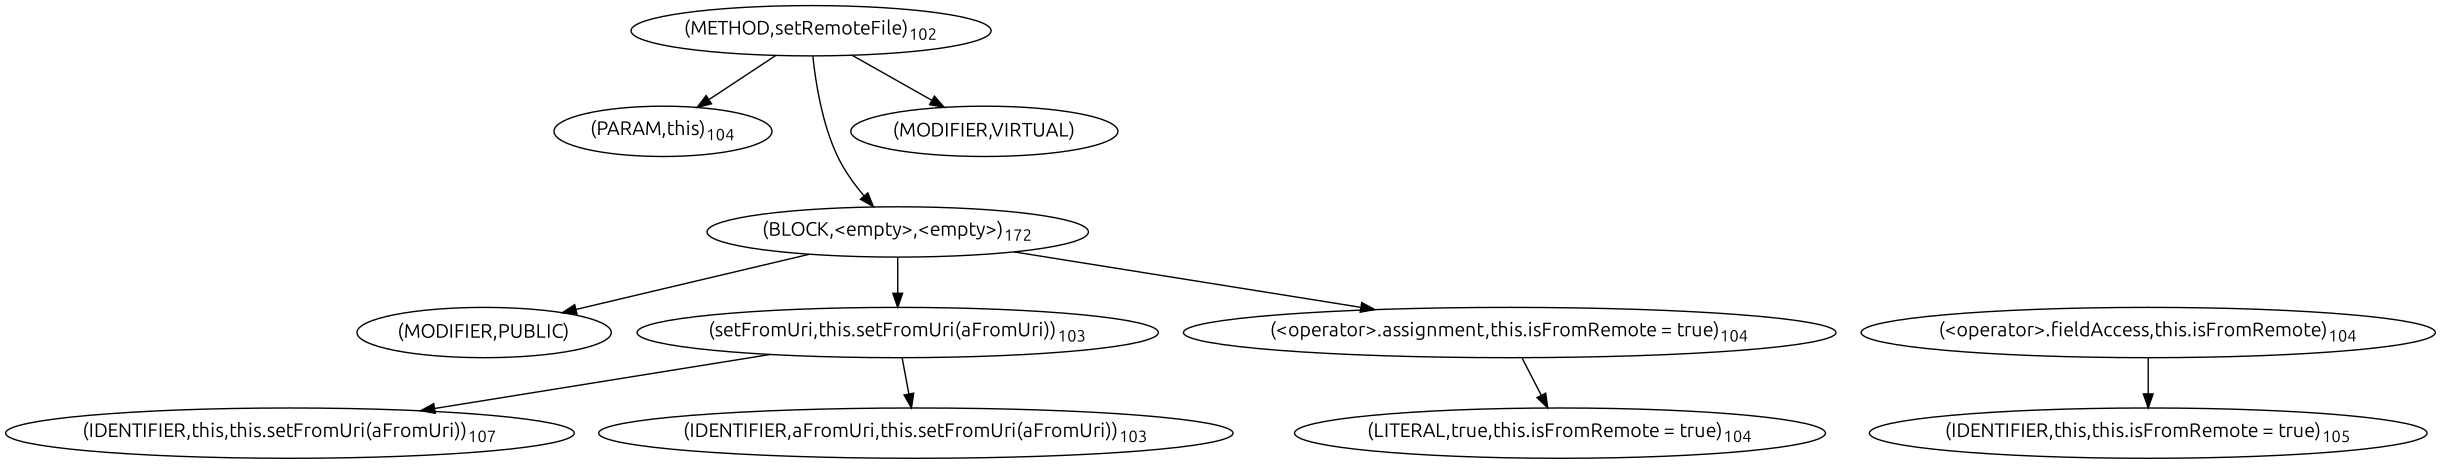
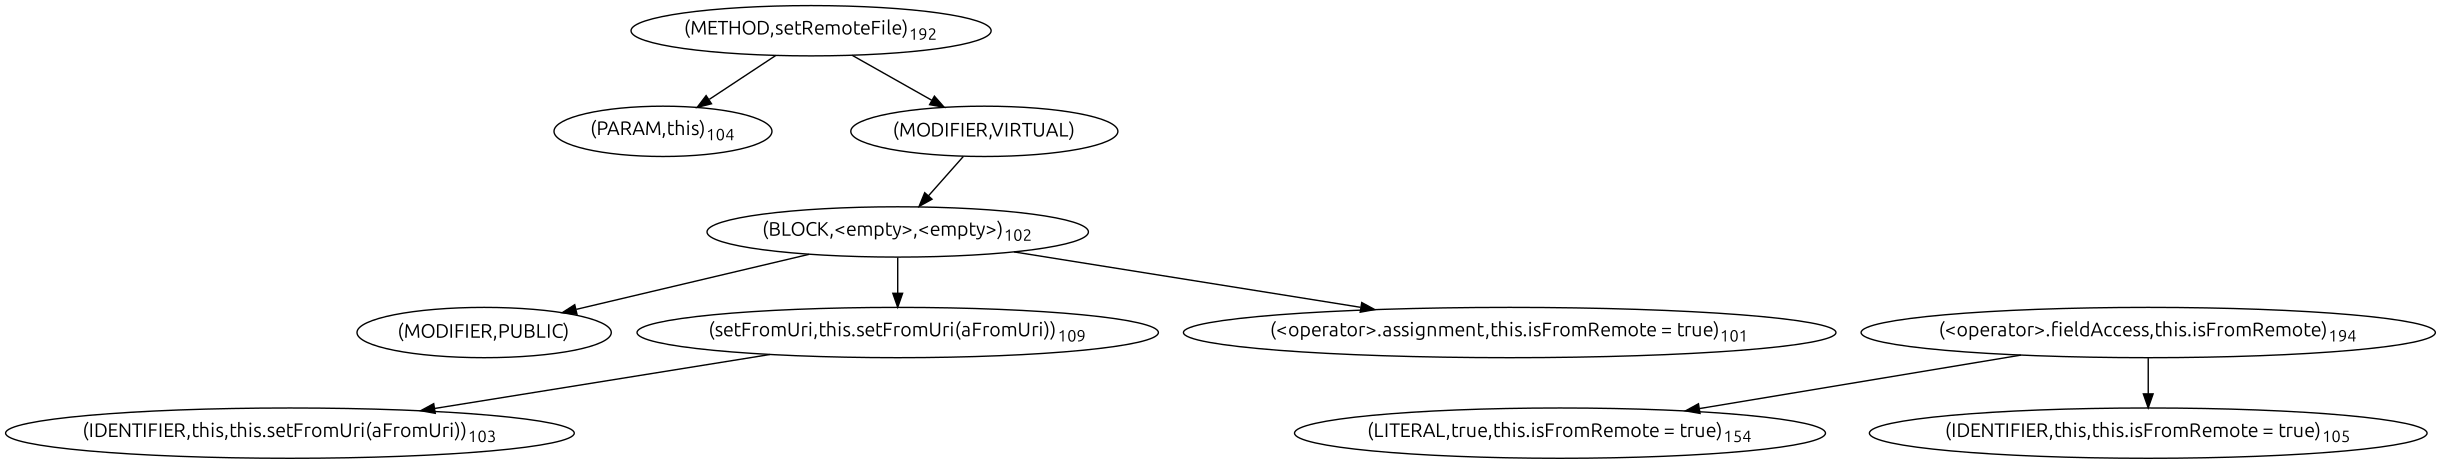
node "(METHOD,setRemoteFile)": text "102" -> "192"
edge "(METHOD,setRemoteFile)" -> "(BLOCK,<empty>,<empty>)": now "(MODIFIER,VIRTUAL)" -> "(BLOCK,<empty>,<empty>)"
node "(BLOCK,<empty>,<empty>)": text "172" -> "102"
node "(setFromUri,this.setFromUri(aFromUri))": text "103" -> "109"
node "(<operator>.assignment,this.isFromRemote = true)": text "104" -> "101"
node "(<operator>.fieldAccess,this.isFromRemote)": text "104" -> "194"
edge "(<operator>.assignment,this.isFromRemote = true)" -> "(LITERAL,true,this.isFromRemote = true)": now "(<operator>.fieldAccess,this.isFromRemote)" -> "(LITERAL,true,this.isFromRemote = true)"
node "(IDENTIFIER,this,this.setFromUri(aFromUri))": text "107" -> "103"
node "(LITERAL,true,this.isFromRemote = true)": text "104" -> "154"
node "(IDENTIFIER,aFromUri,this.setFromUri(aFromUri))": removed
